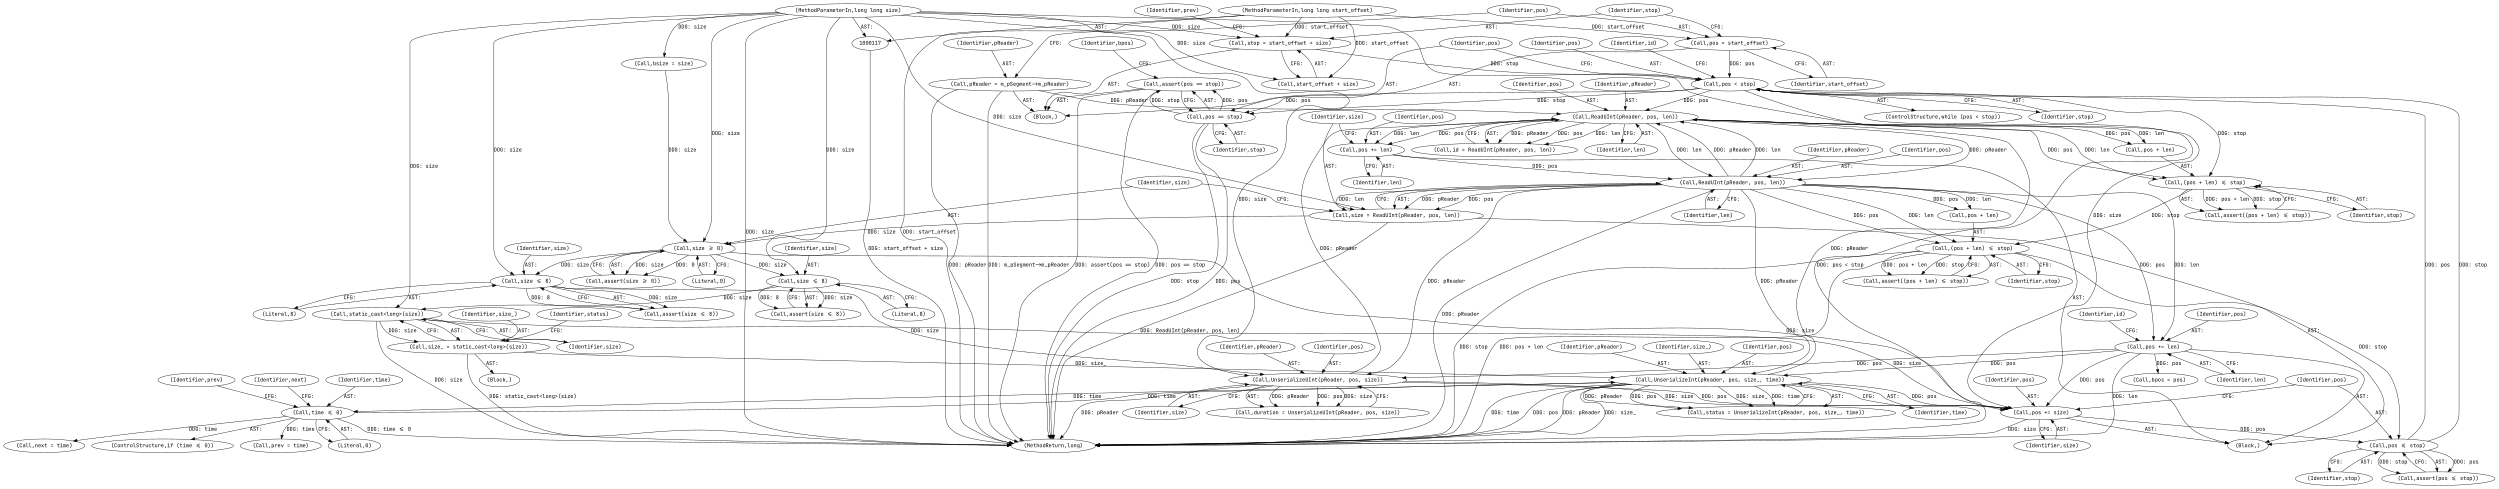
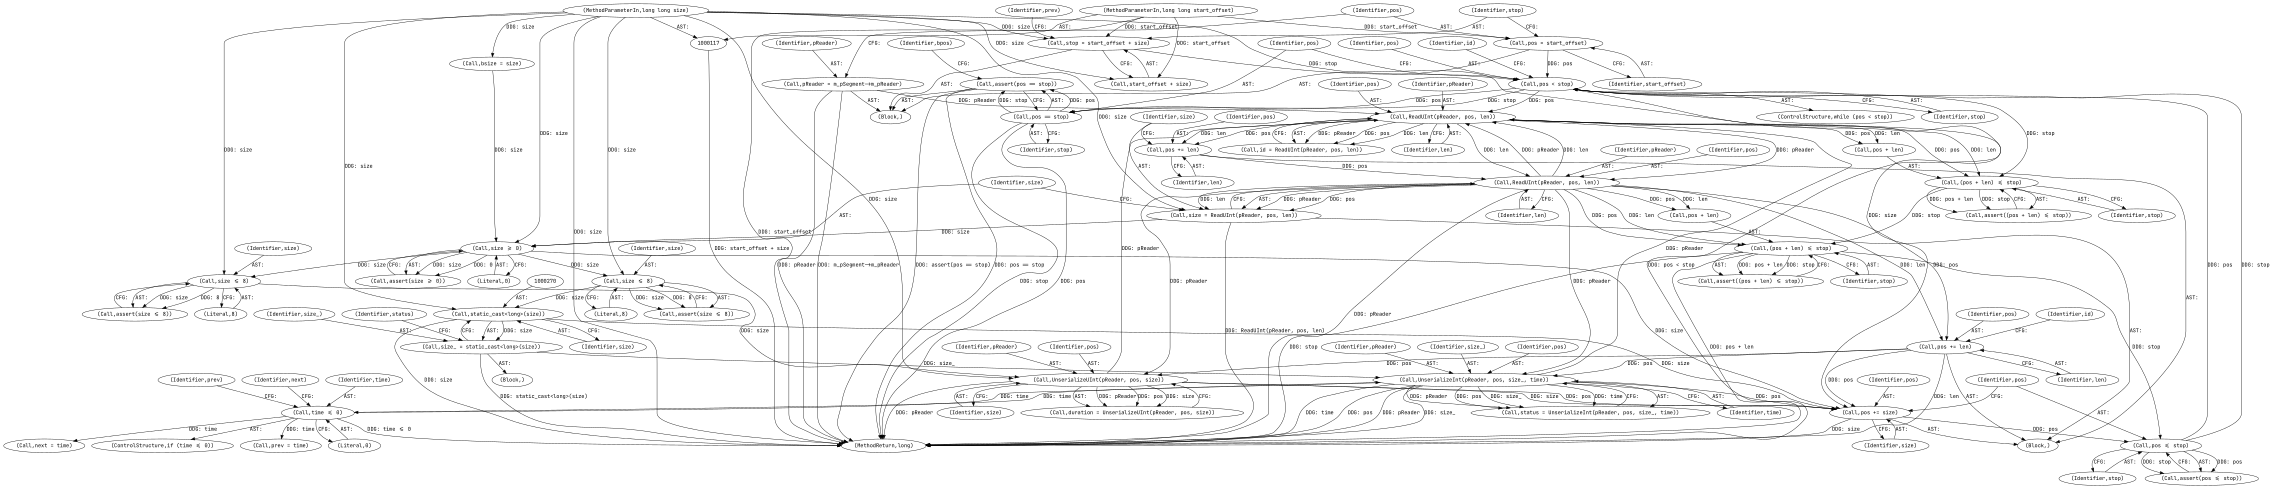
node "1000270": added
node "(Call,bpos = pos)": removed
